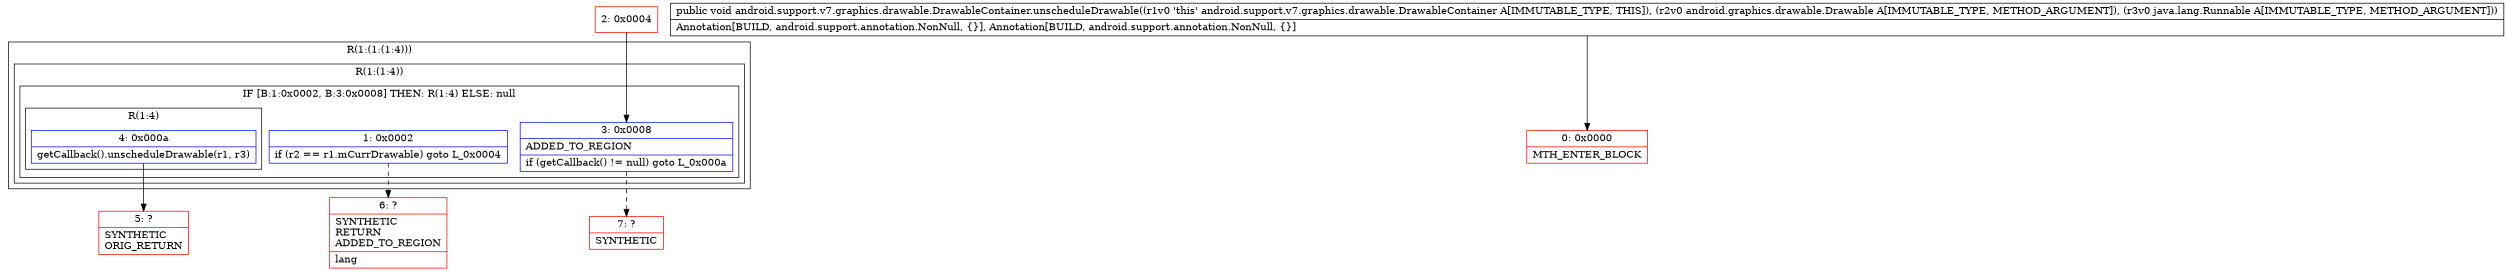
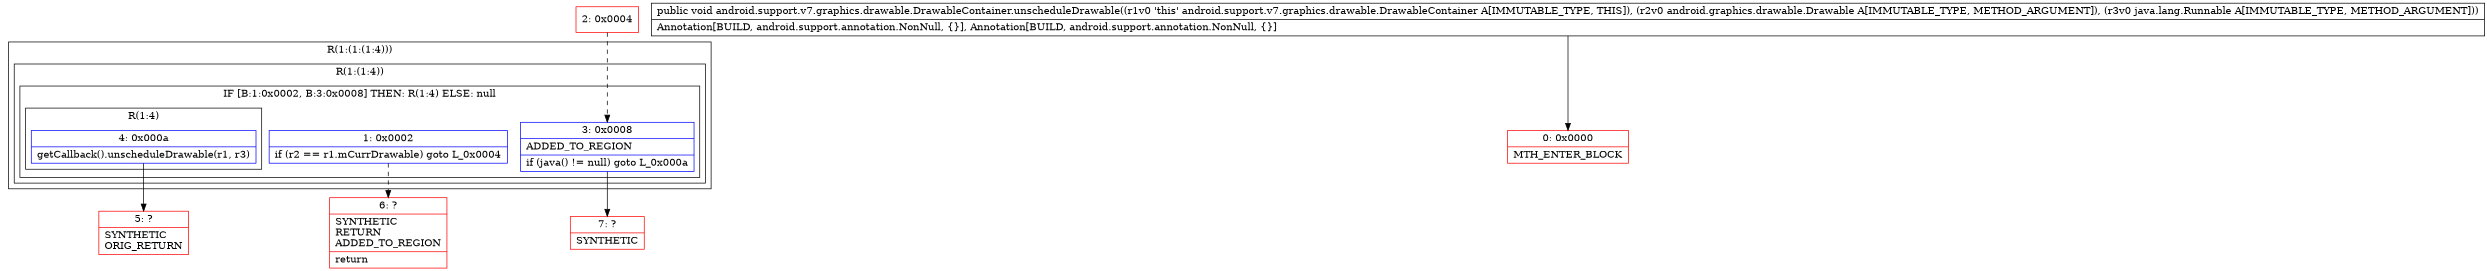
edge "2: 0x0004" -> "3: 0x0008": style solid -> dashed
node "3: 0x0008": text "if (getCallback() != null) goto L_0x000a" -> "if (java() != null) goto L_0x000a"
edge "3: 0x0008" -> "7: ?": style dashed -> solid
node "6: ?": text "lang" -> "return"
